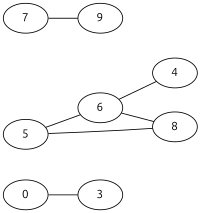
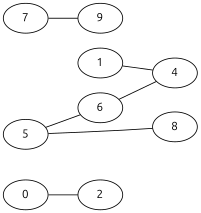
node "1": added
edge "6" -- "8": removed
node "3": label "3" -> "2"
